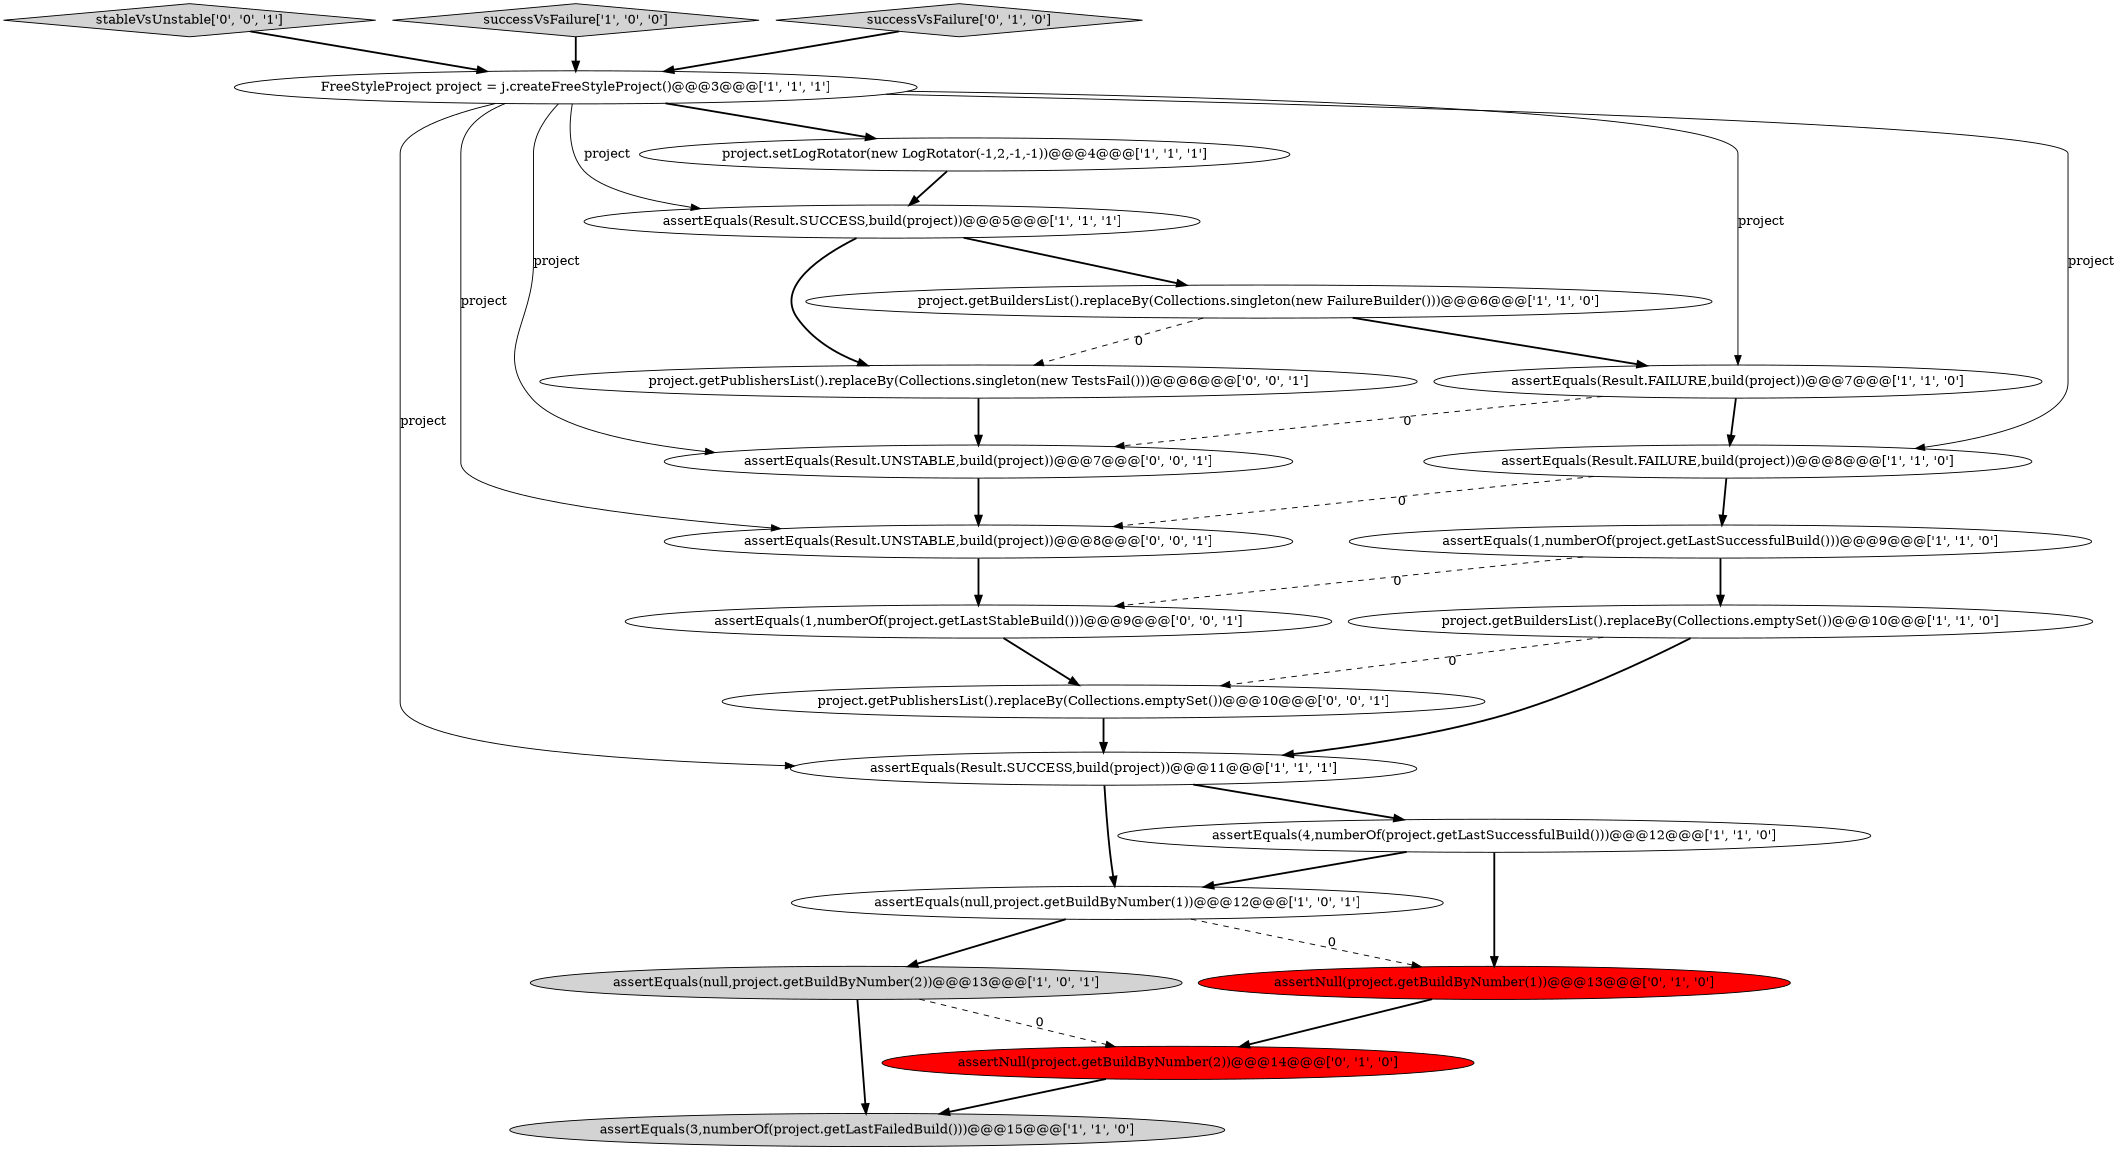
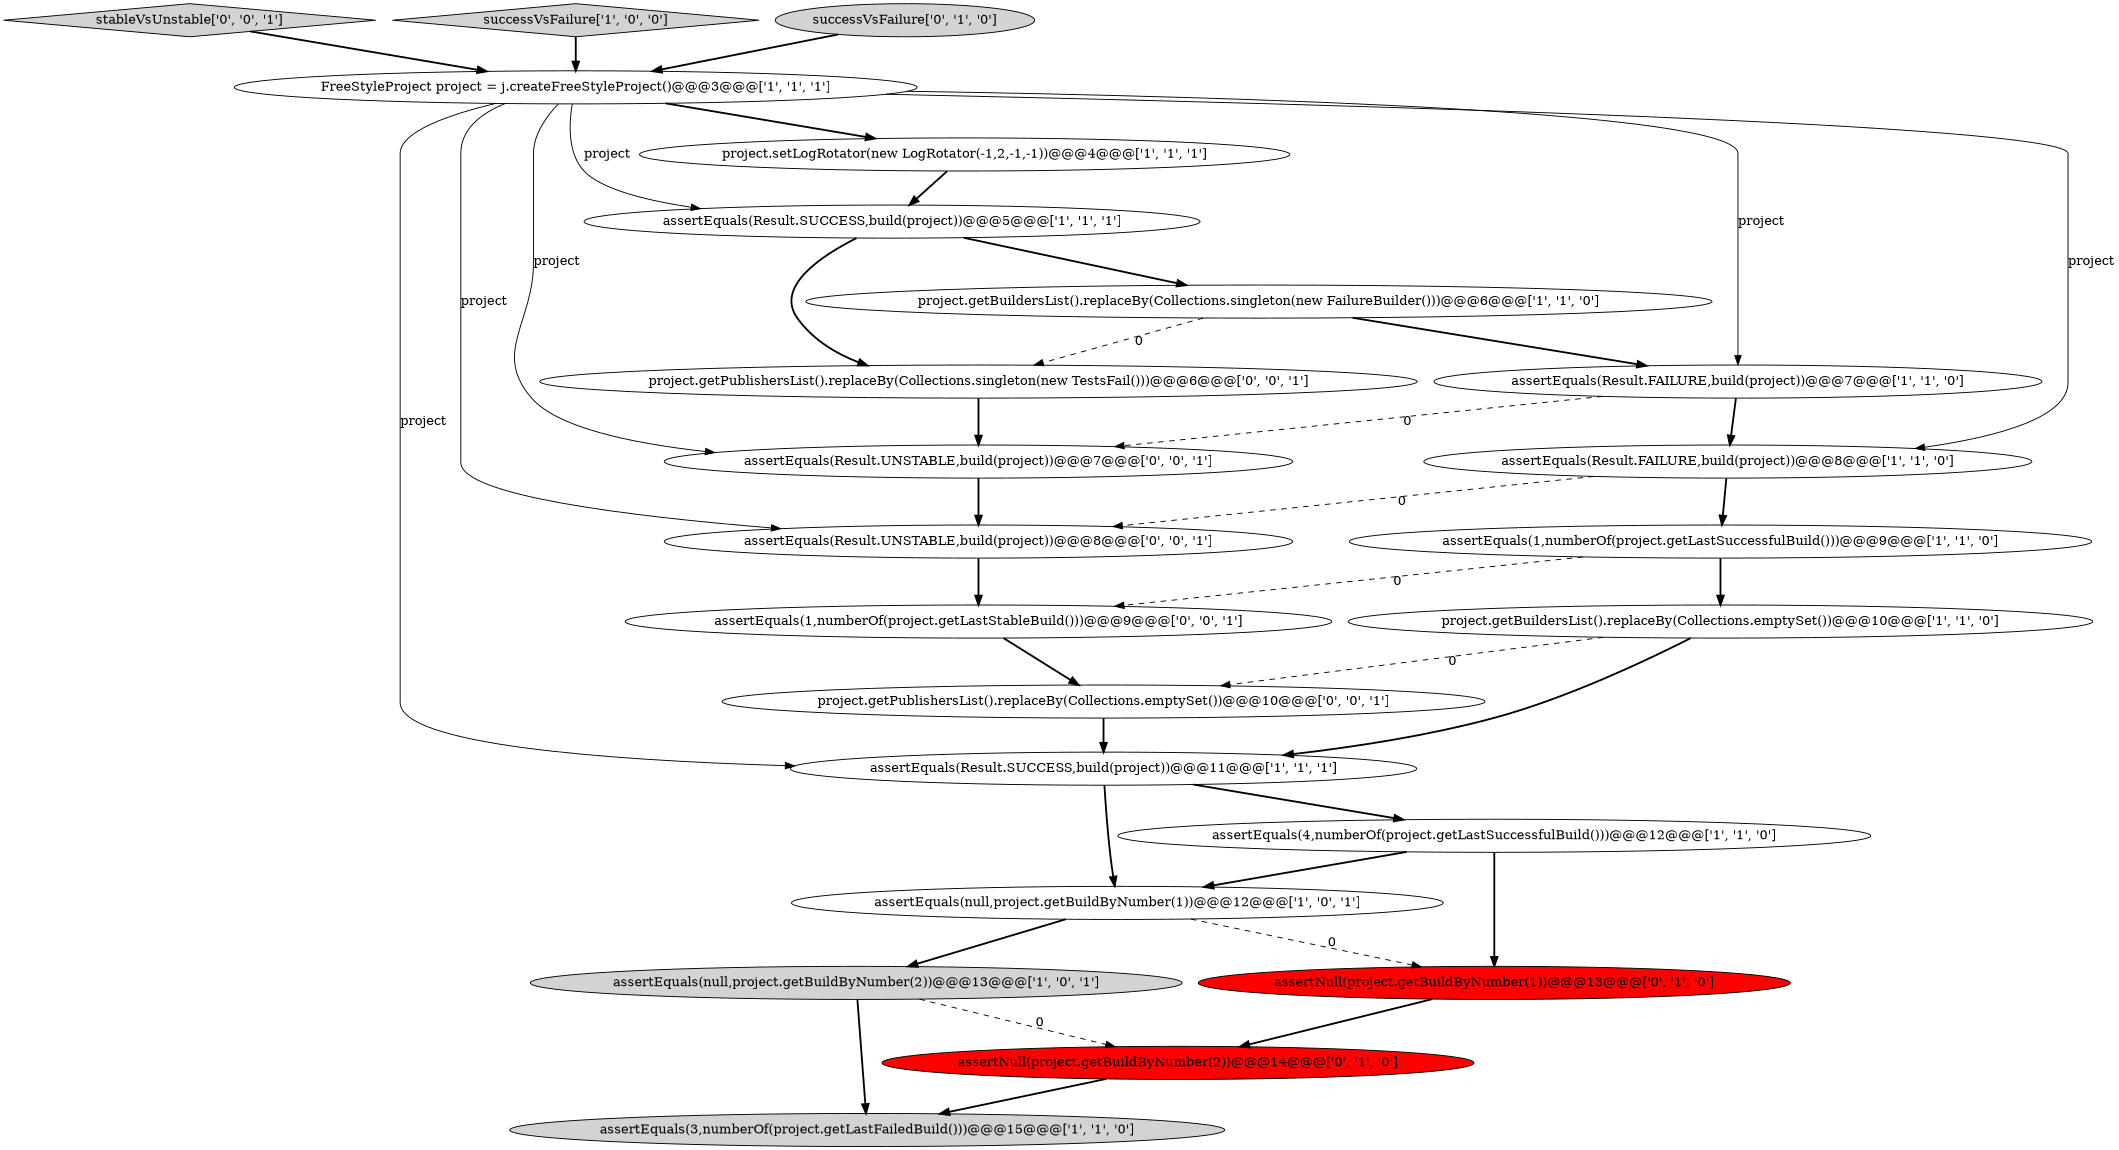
node "successVsFailure['0', '1', '0']": shape diamond -> ellipse
